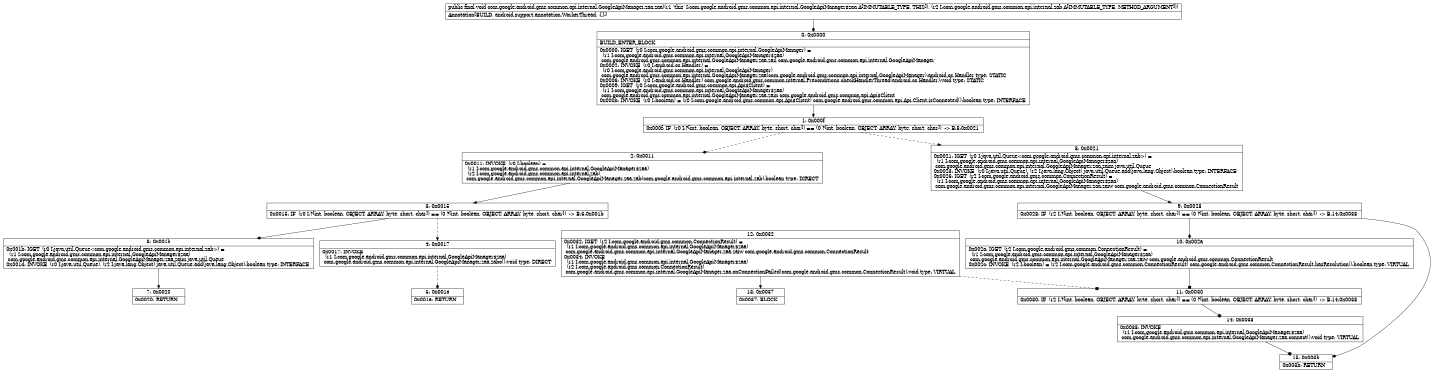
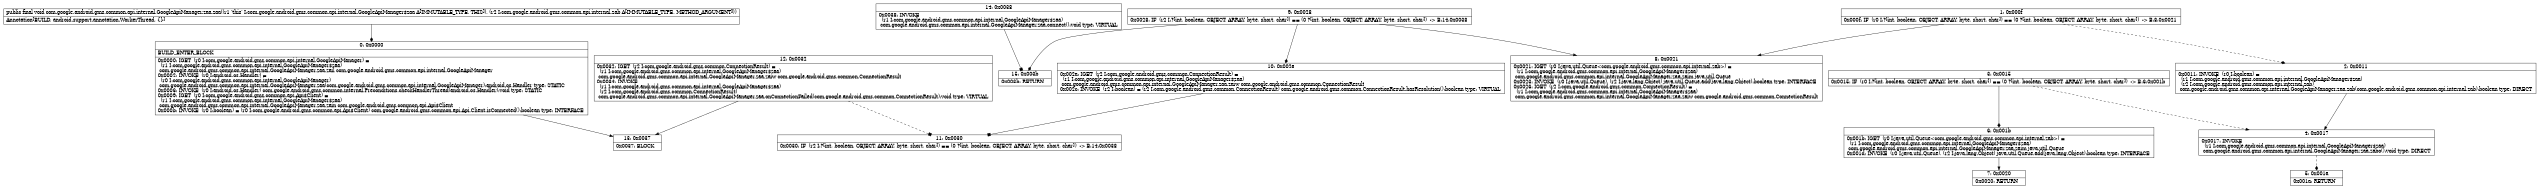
edge "0: 0x0000" -> "1: 0x000f": now "0: 0x0000" -> "13: 0x0037"
edge "1: 0x000f" -> "8: 0x0021": style dashed -> solid
edge "2: 0x0011" -> "3: 0x0015": now "2: 0x0011" -> "4: 0x0017"
edge "8: 0x0021" -> "9: 0x0028": reversed
edge "11: 0x0030" -> "14: 0x0038": removed
